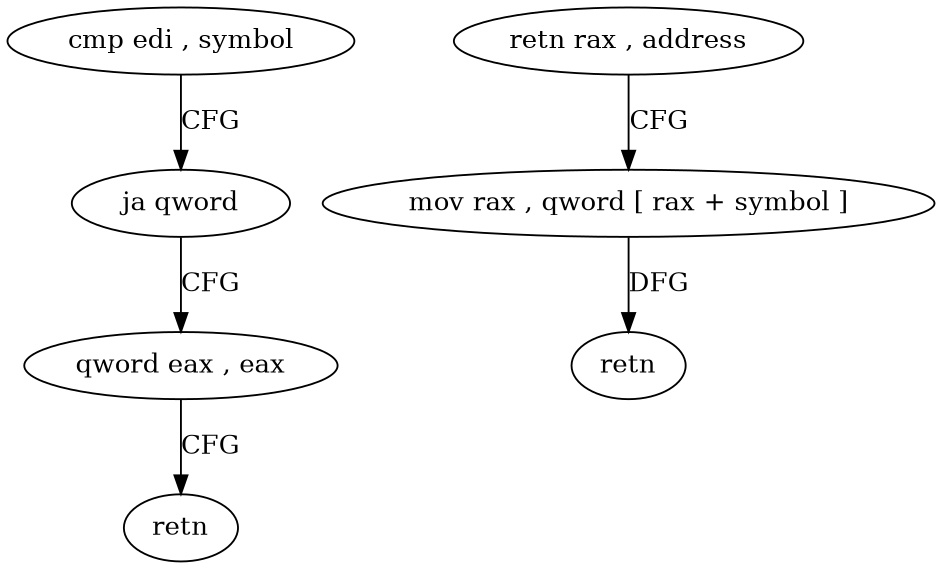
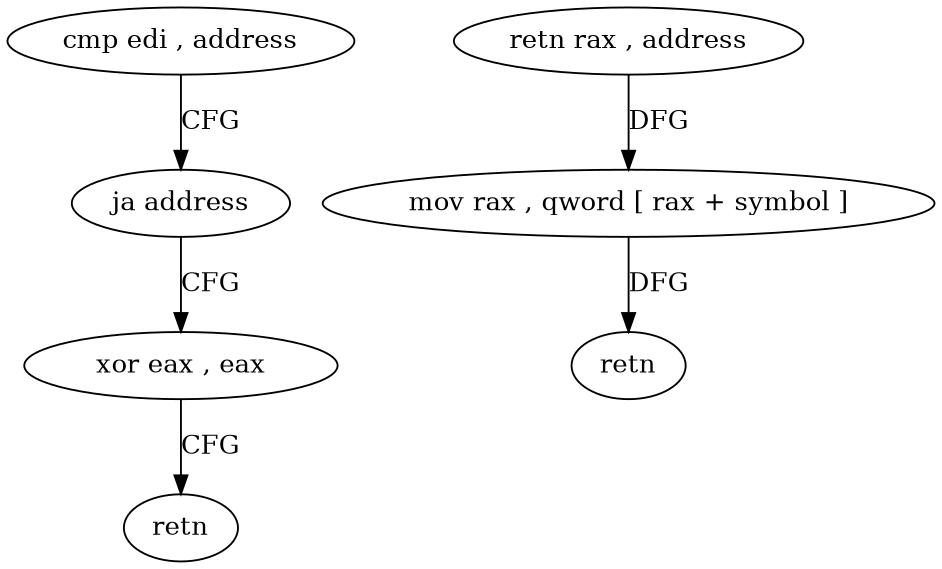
node "cmp edi , symbol": label "cmp edi , symbol" -> "cmp edi , address"
edge "retn rax , address" -> "mov rax , qword [ rax + symbol ]": label "CFG" -> "DFG"
node "ja qword": label "ja qword" -> "ja address"
node "qword eax , eax": label "qword eax , eax" -> "xor eax , eax"
